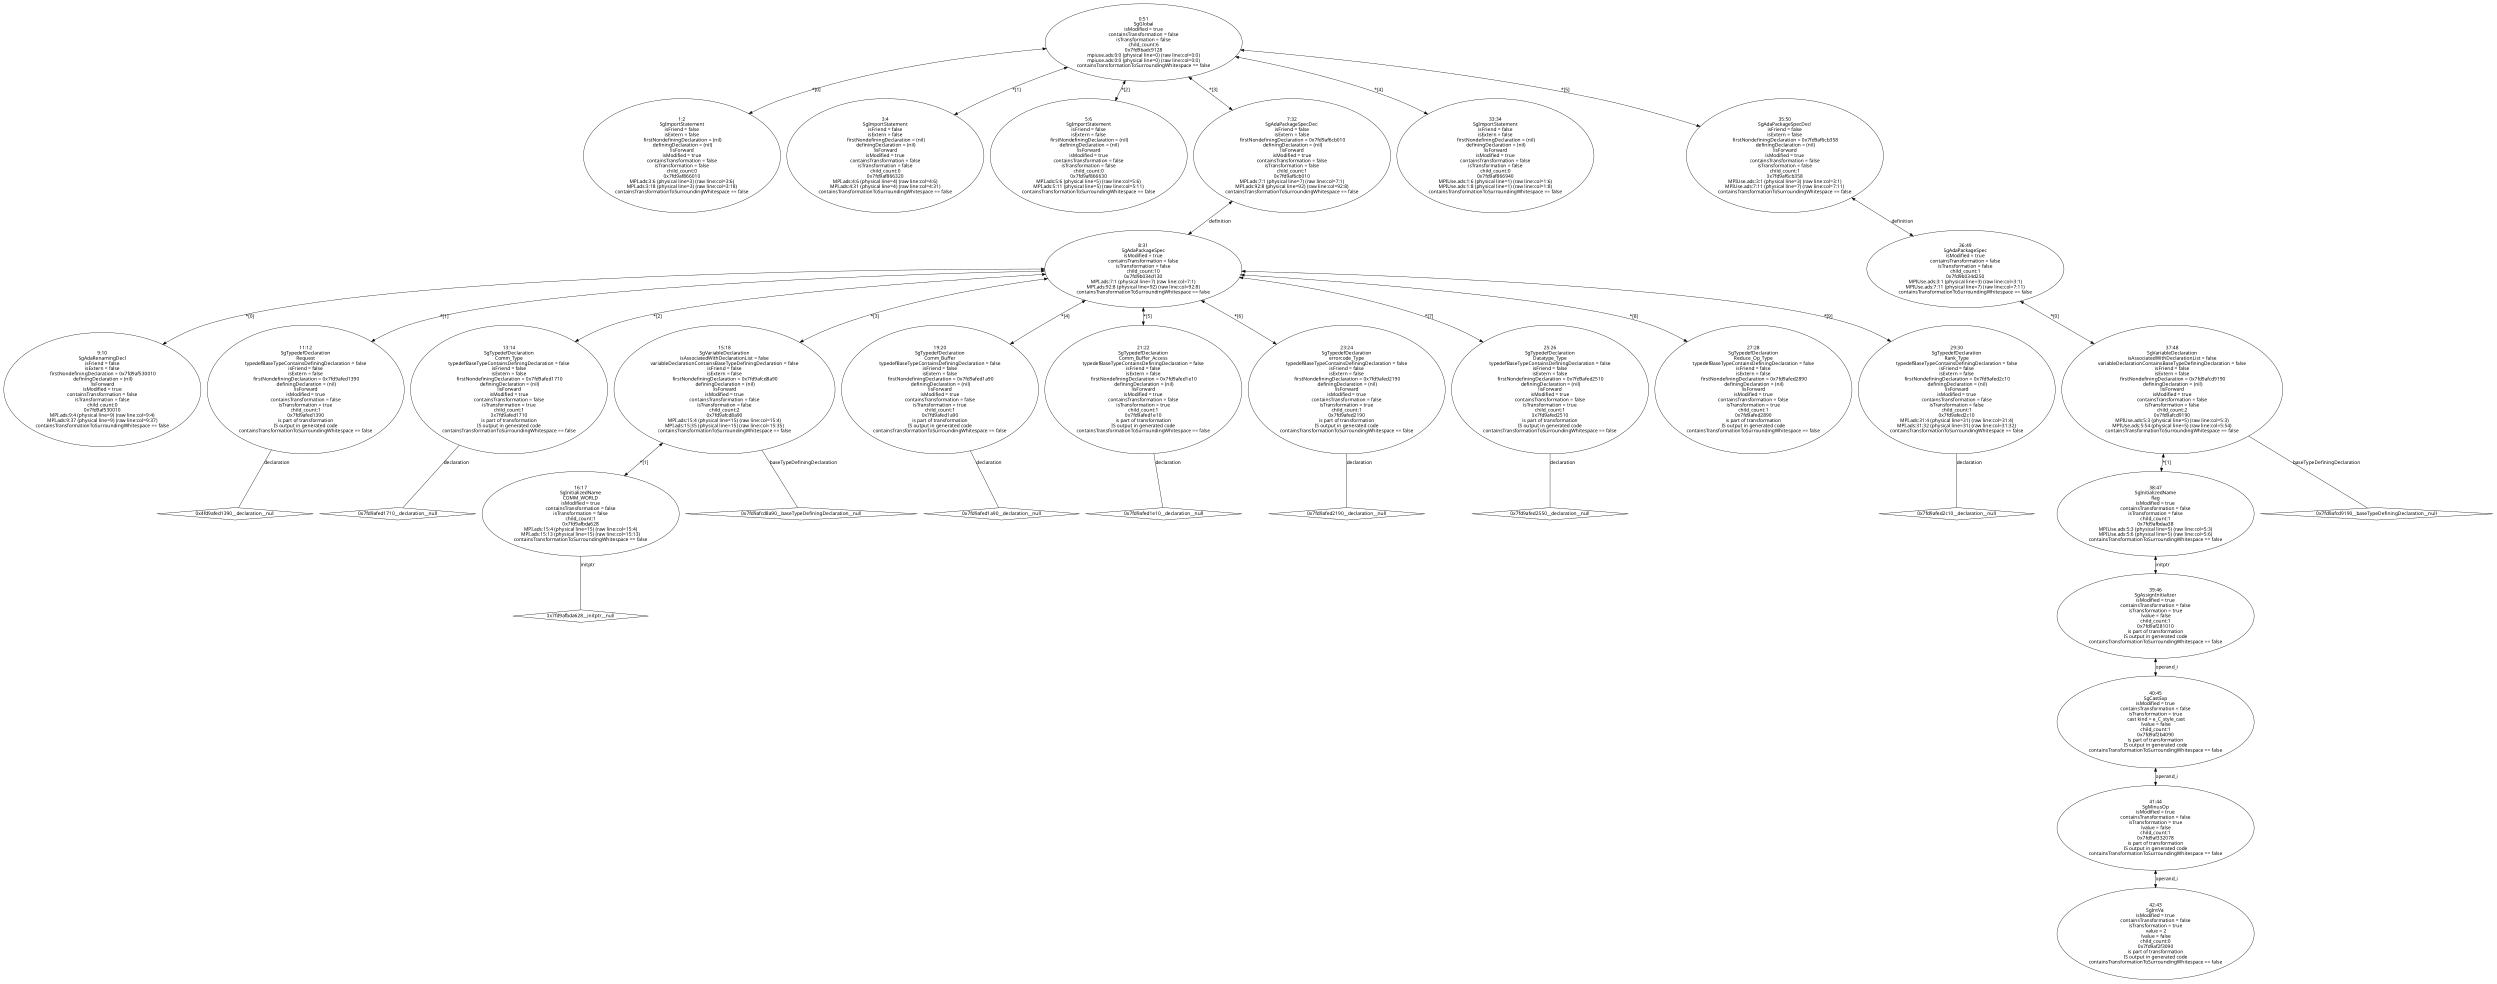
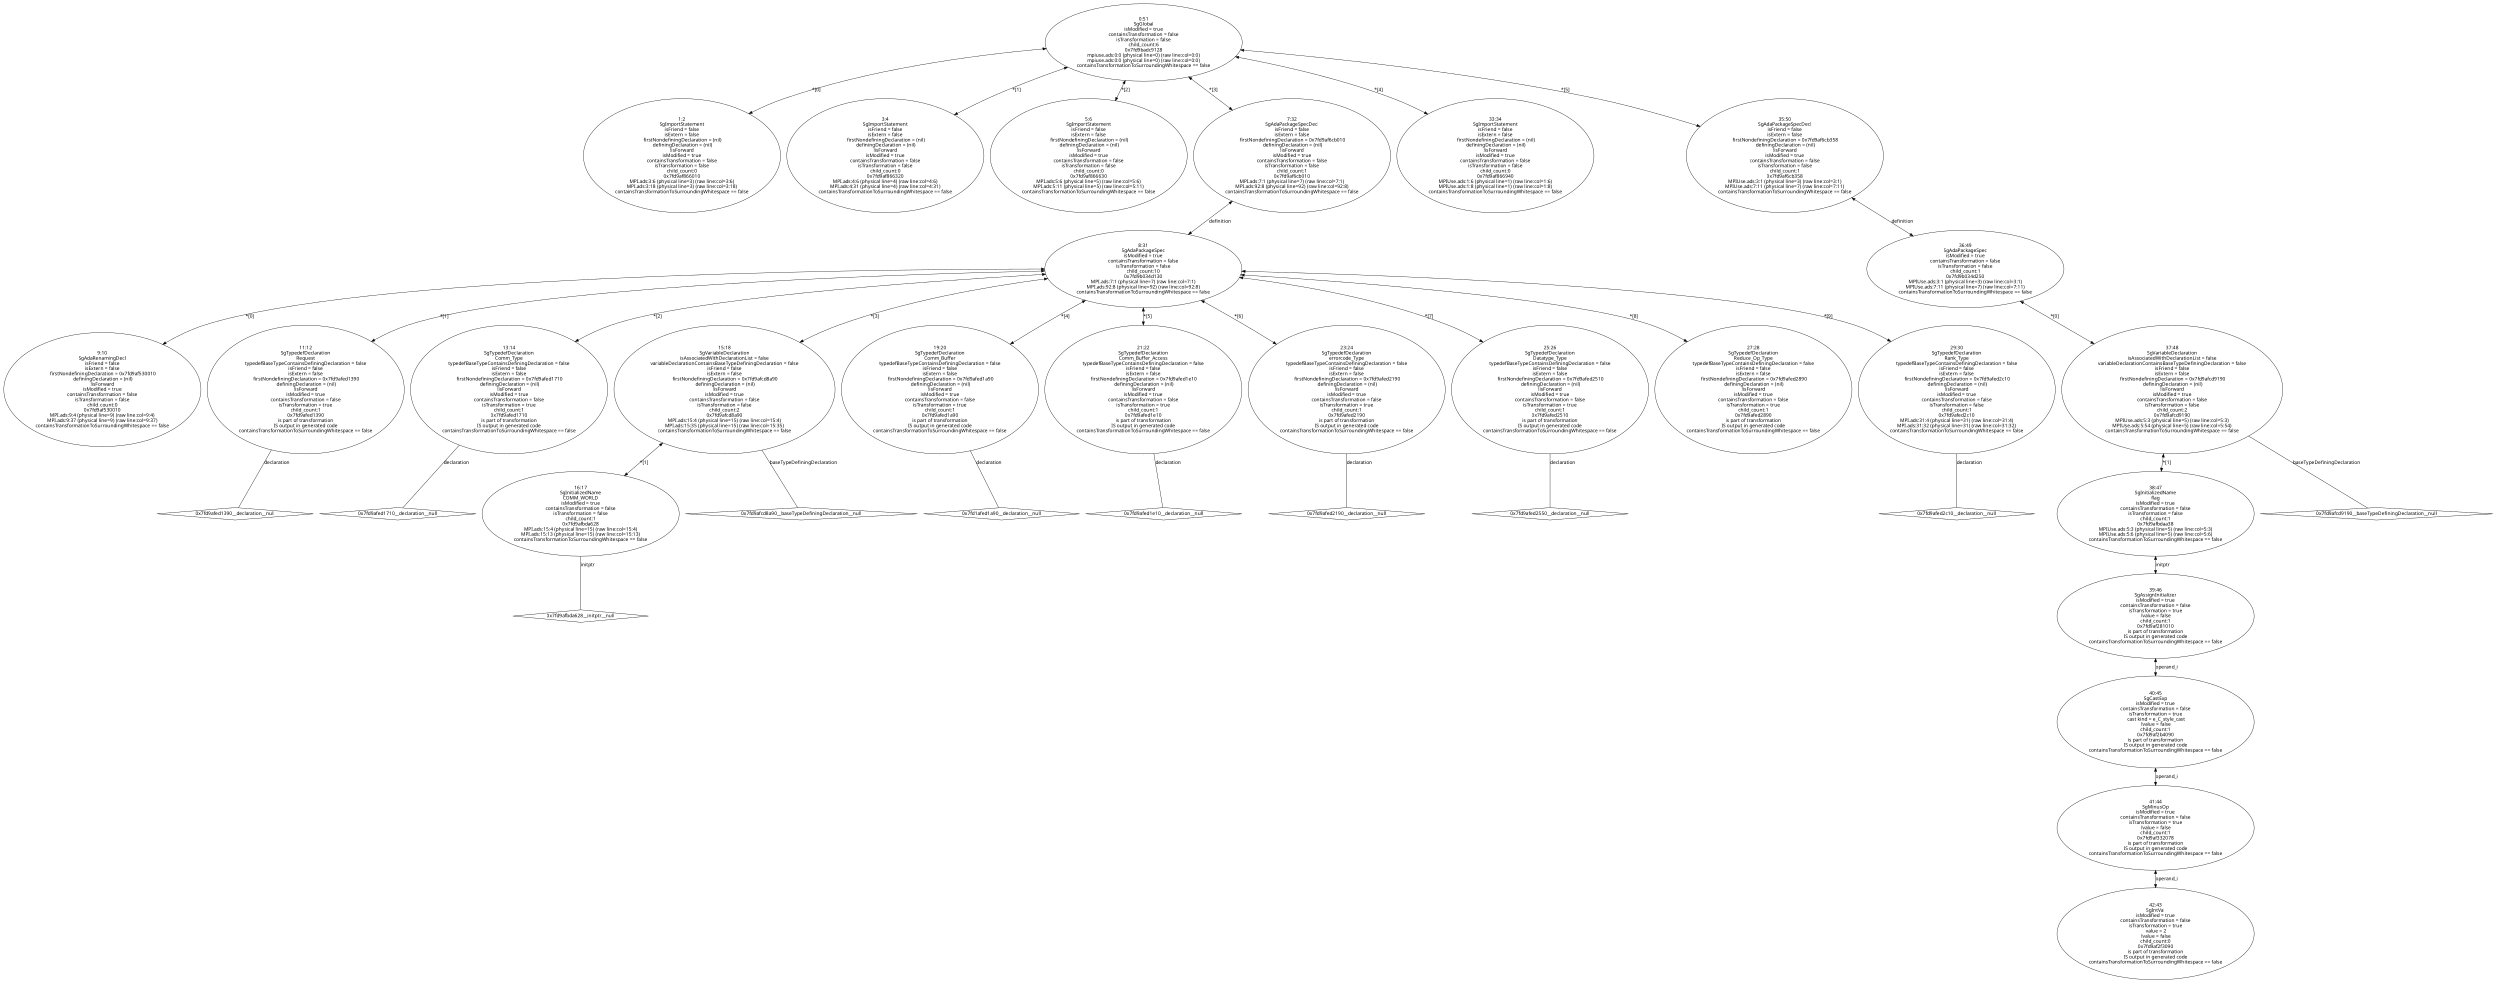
node "0x4fd9afed1390__declaration__null": label "0x4fd9afed1390__declaration__null" -> "0x7fd9afed1390__declaration__null"
node "0x7fd9afed1a90__declaration__null": label "0x7fd9afed1a90__declaration__null" -> "0x7fd1afed1a90__declaration__null"
